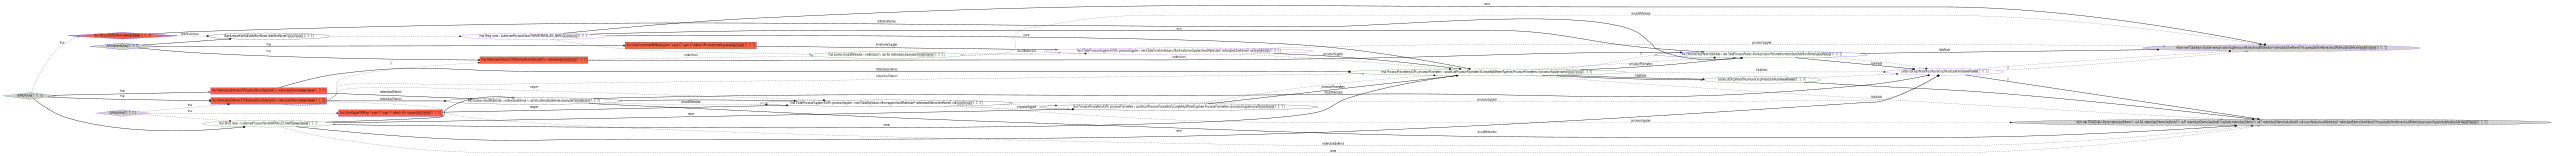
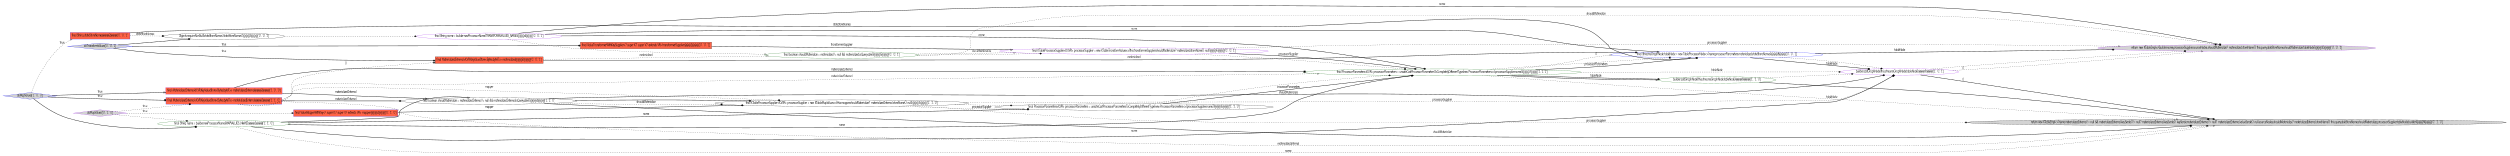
node "final String stateStoreNames@@@2@@@['0', '0', '1']": shape diamond -> box
node "doMapValues['1', '0', '0']": color darkgreen -> blue
